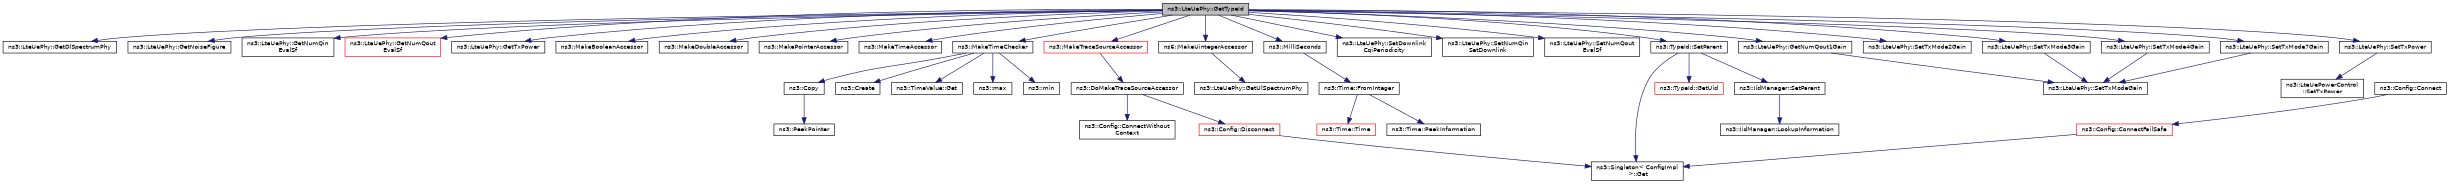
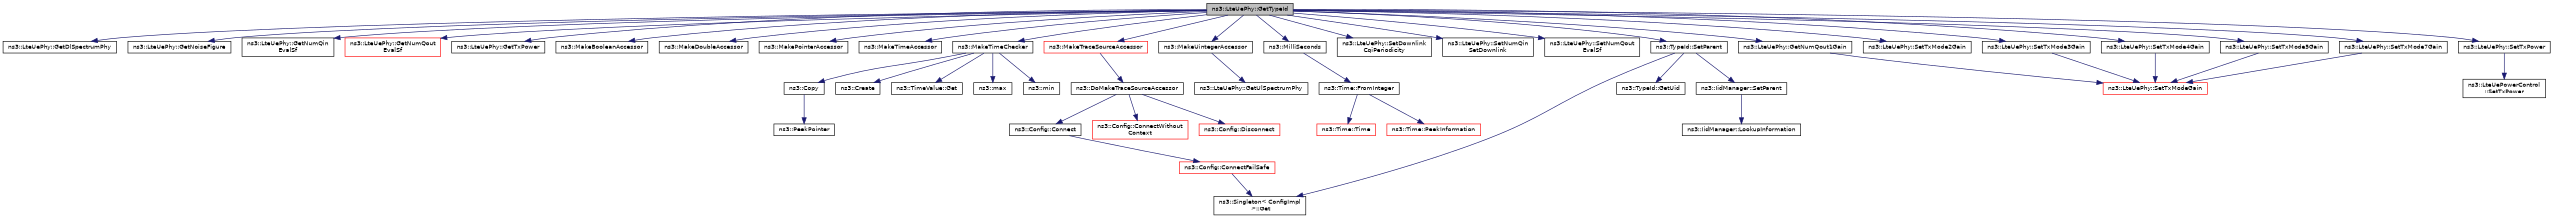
node "ns6::MakeUintegerAccessor": label "ns6::MakeUintegerAccessor" -> "ns3::MakeUintegerAccessor"
node "ns3::LteUePhy::SetTxMode5Gain": added
node "ns3::TypeId::GetUid": color red -> black
node "ns3::LteUePhy::SetTxModeGain": color black -> red
edge "ns3::DoMakeTraceSourceAccessor" -> "ns3::Config::Connect": added
node "ns3::Config::ConnectWithout Context": color black -> red
node "ns3::Time::PeekInformation": color black -> red
edge "ns3::Config::Disconnect" -> "ns3::Singleton< ConfigImpl >::Get": removed
